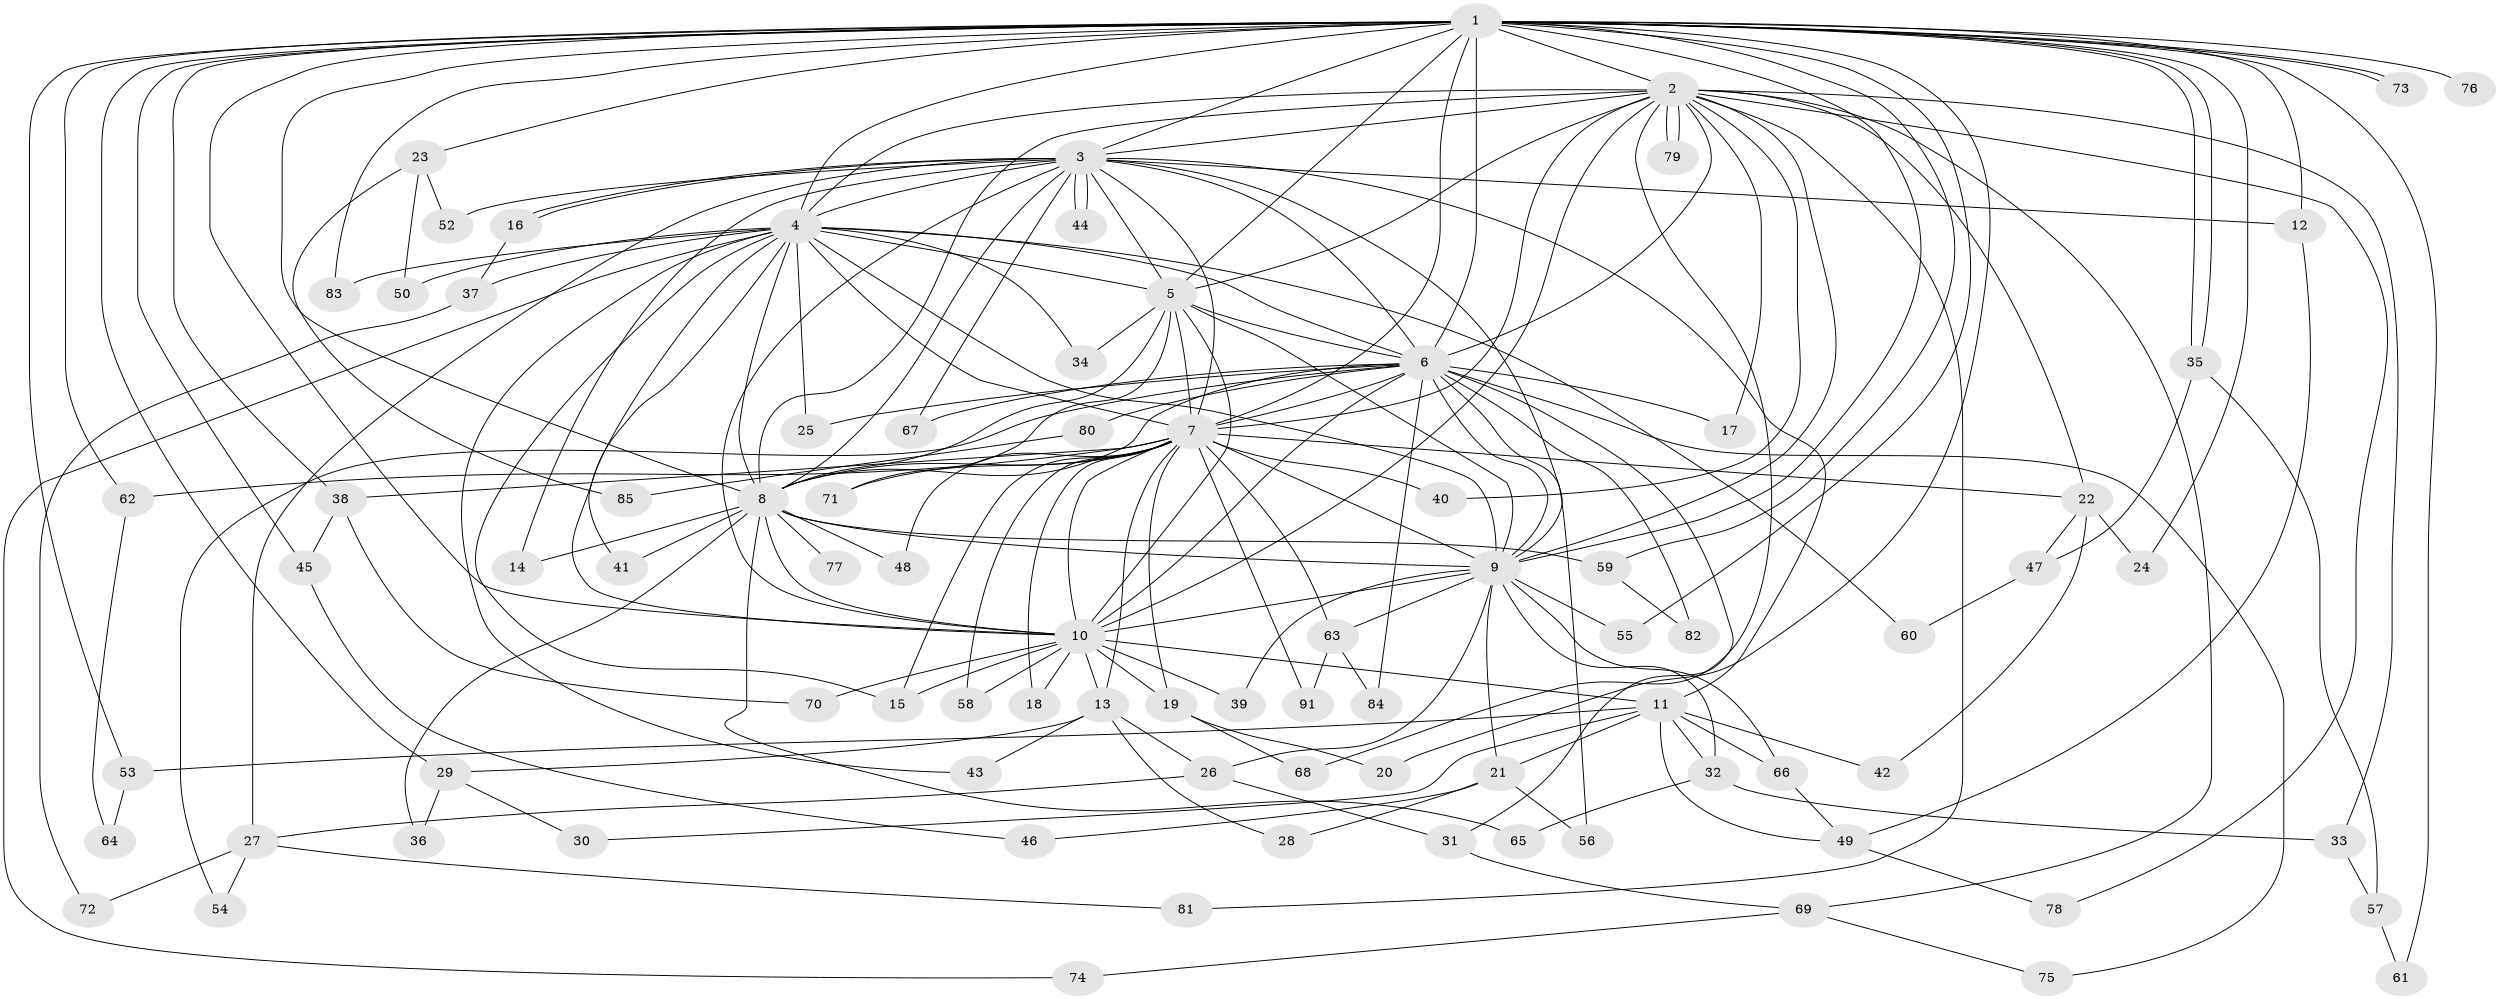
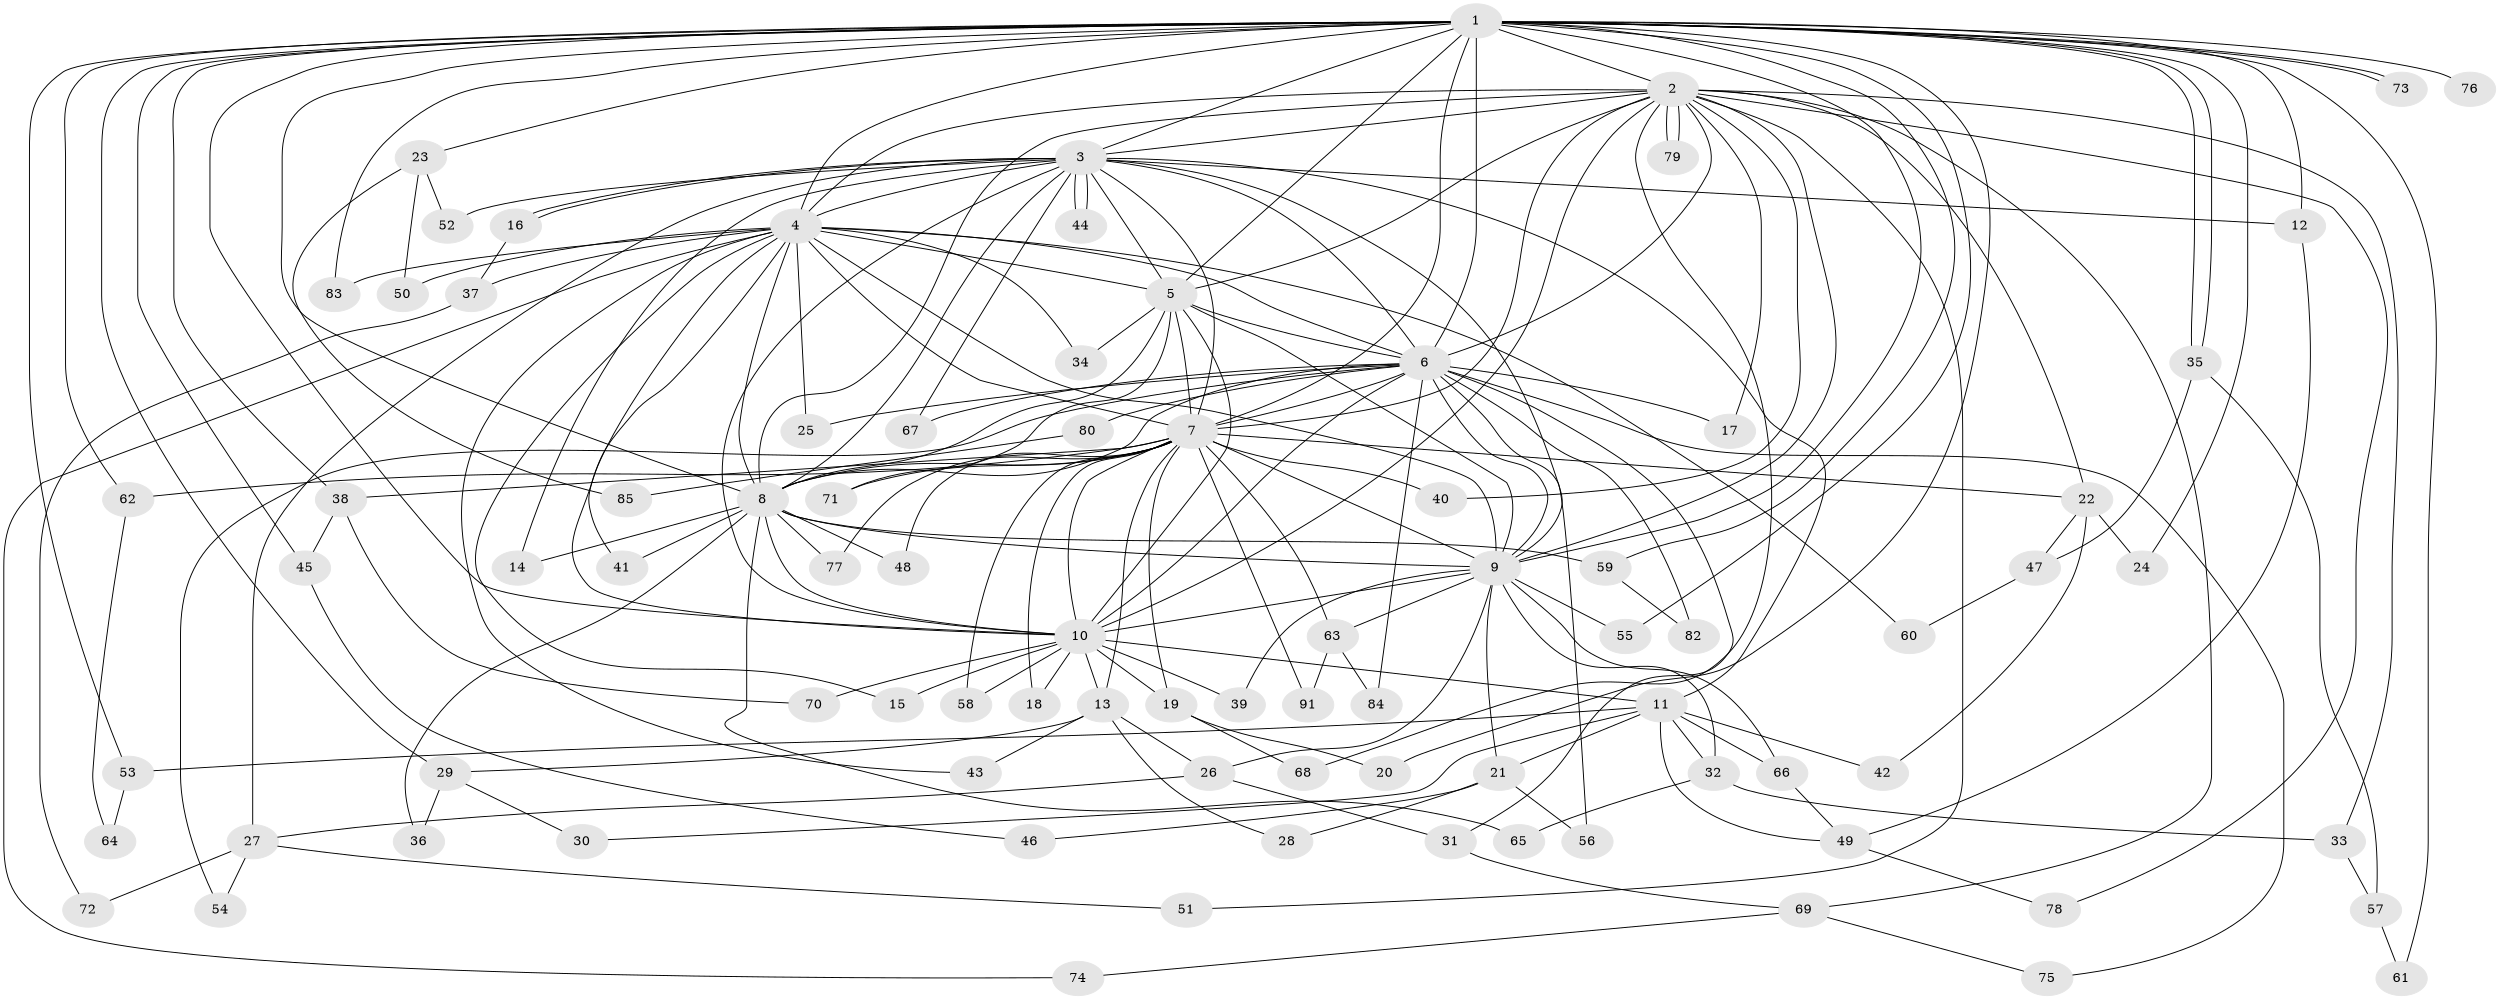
edge "7" -- "15": now "7" -- "77"
node "81": label "81" -> "51"
